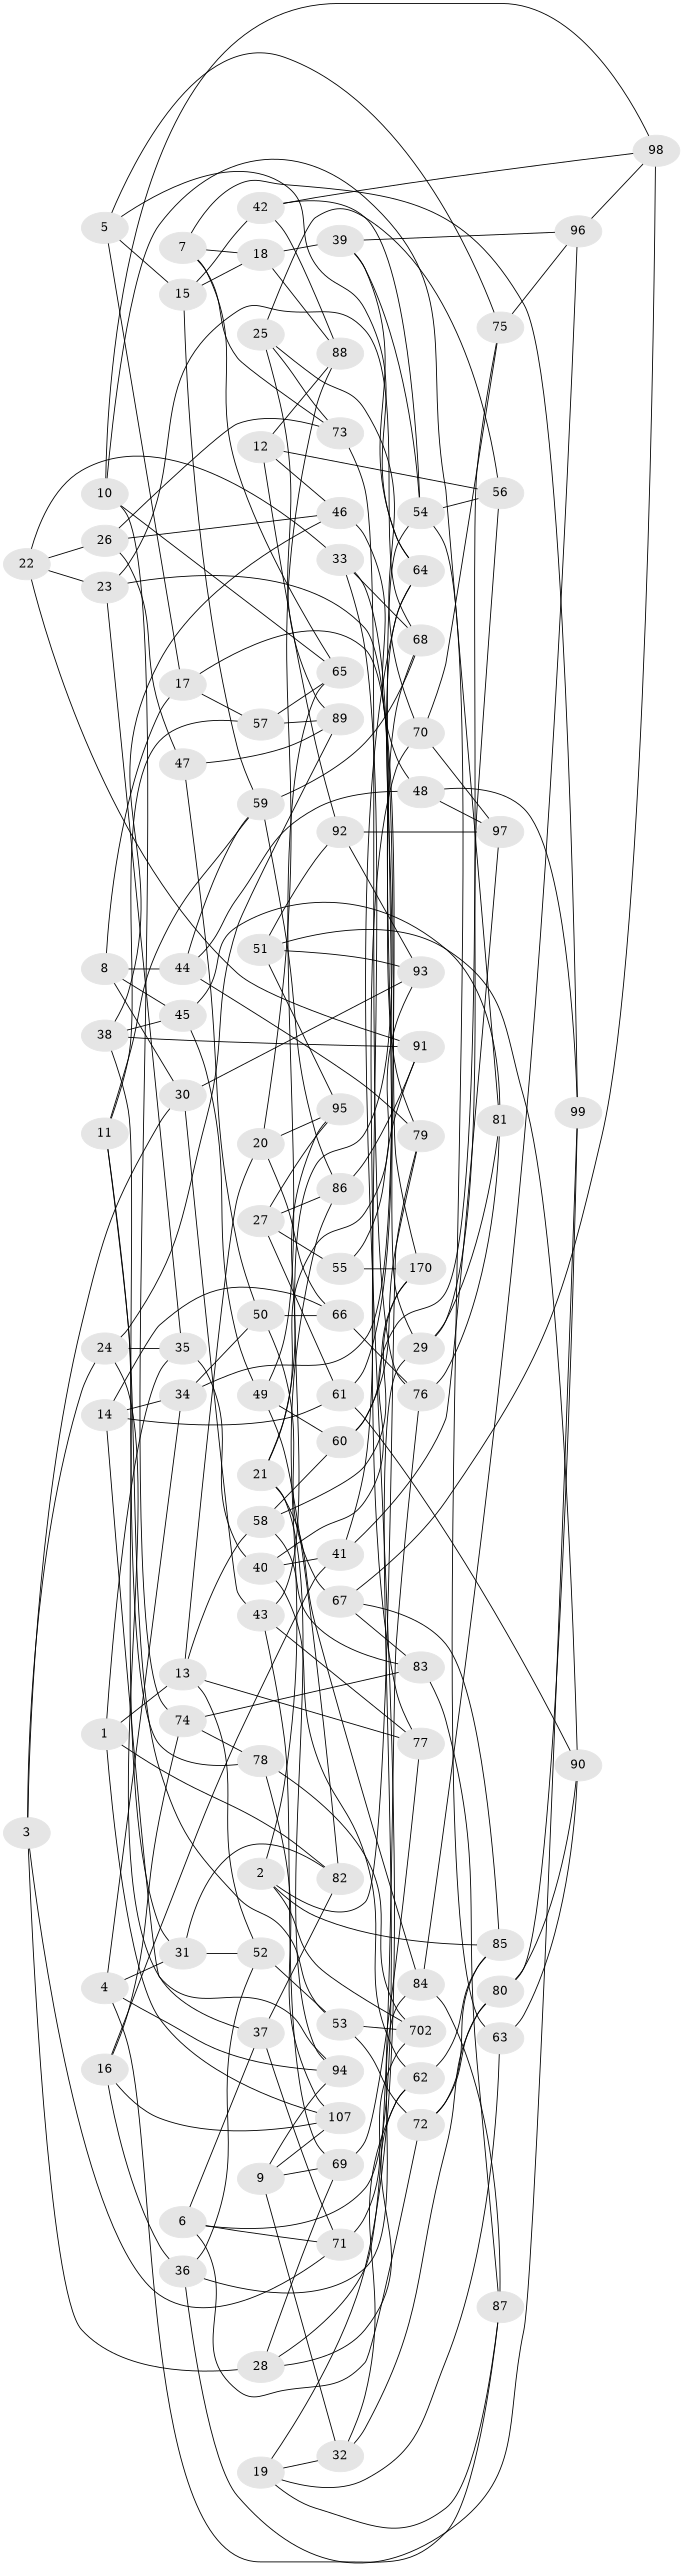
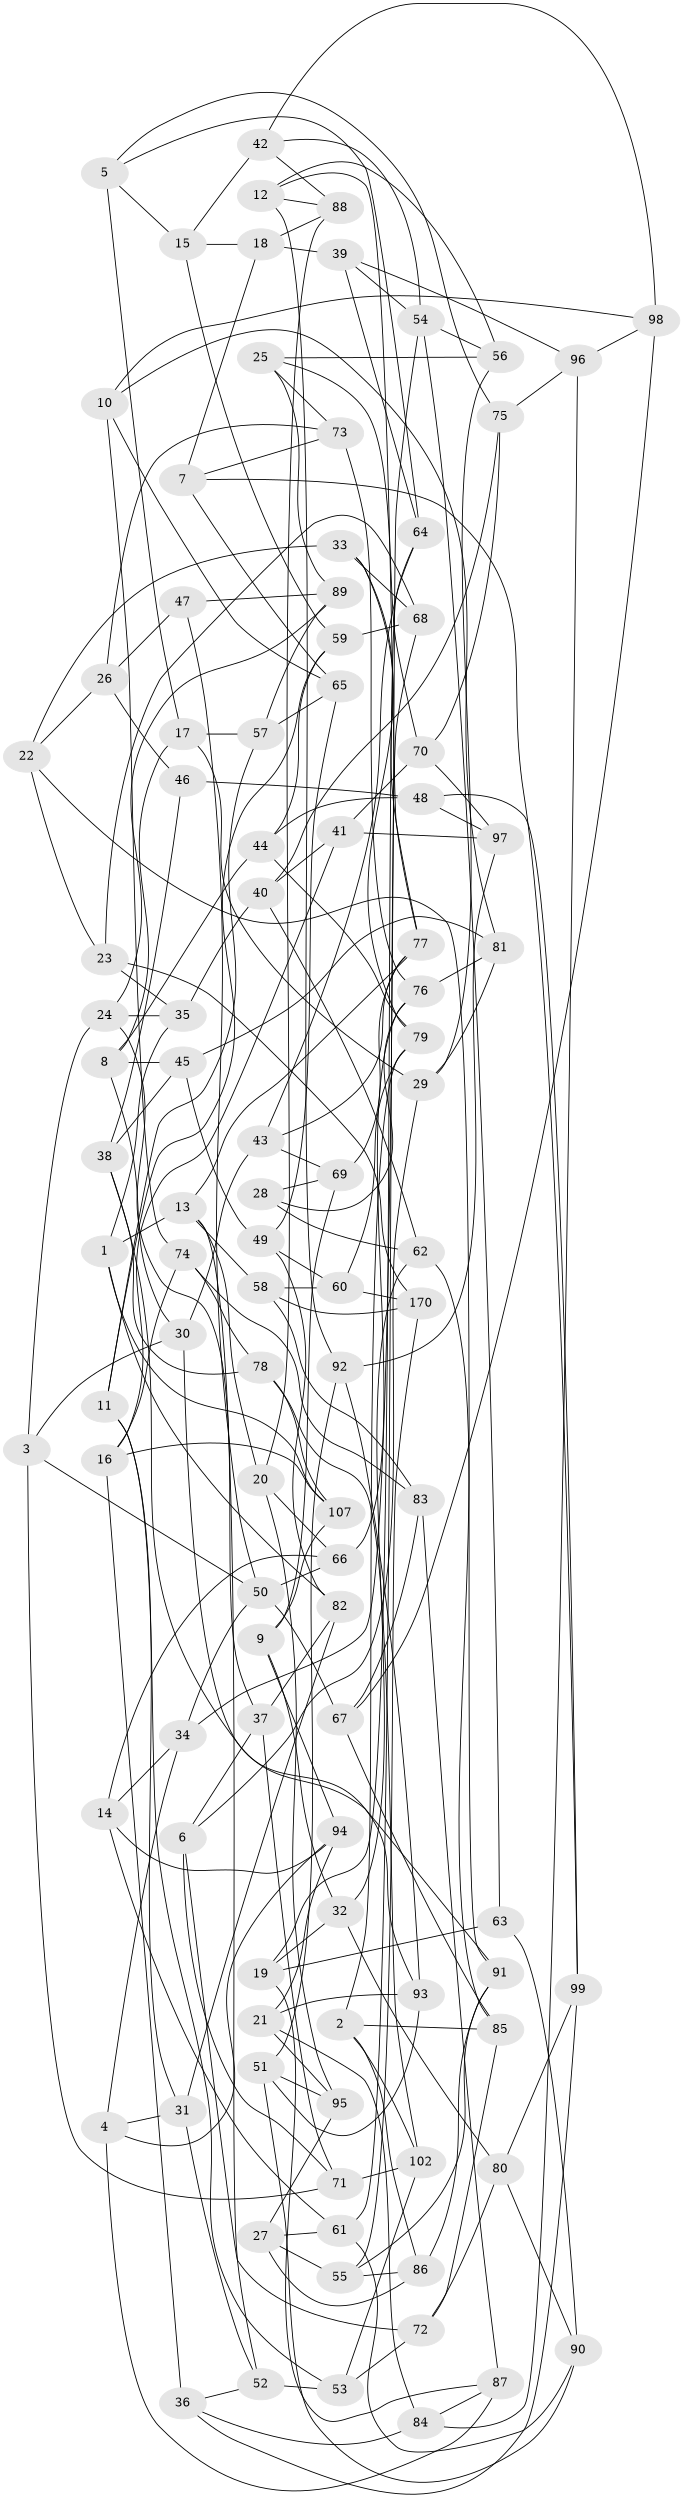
edge "12" -- "46": now "12" -- "77"
edge "59" -- "86": now "55" -- "86"
node "702": label "702" -> "102"
edge "3" -- "28": now "3" -- "50"
